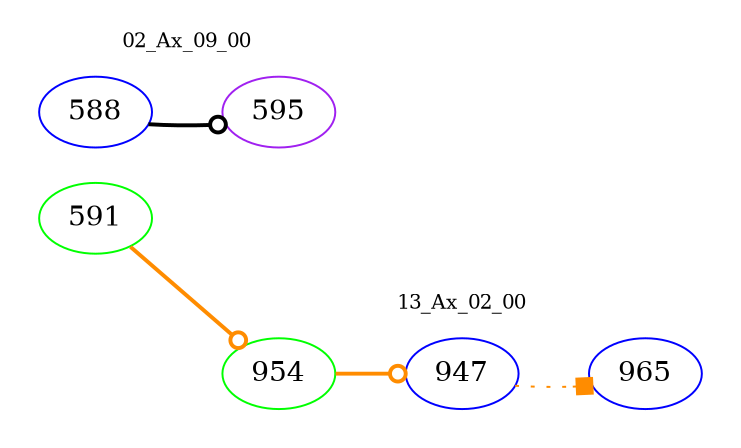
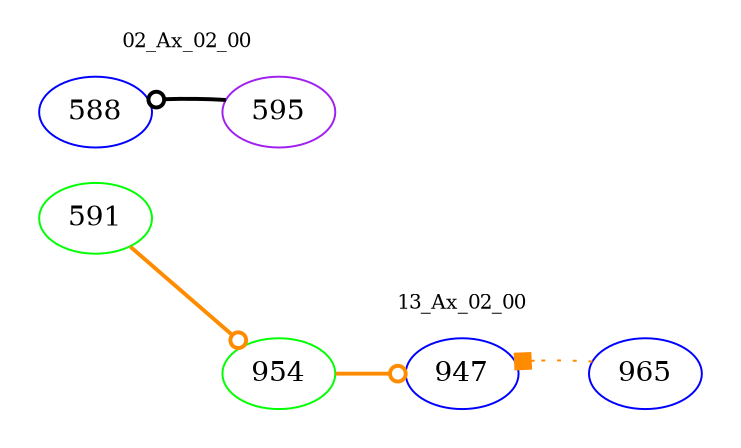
cluster "02_Ax_09_00": label "02_Ax_09_00" -> "02_Ax_02_00"
edge "588" -> "595": reversed
edge "947" -> "965": reversed
